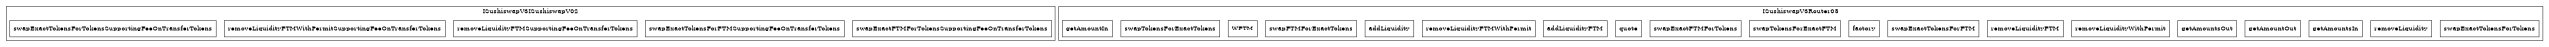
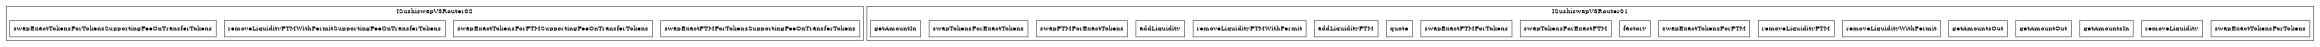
cluster "ISushiswapV3ISushiswapV02": label "ISushiswapV3ISushiswapV02" -> "ISushiswapV3Router02"
cluster "ISushiswapV3Router05": label "ISushiswapV3Router05" -> "ISushiswapV3Router01"
node "removeLiquidityFTMSupportingFeeOnTransferTokens": removed
node "WFTM": removed
